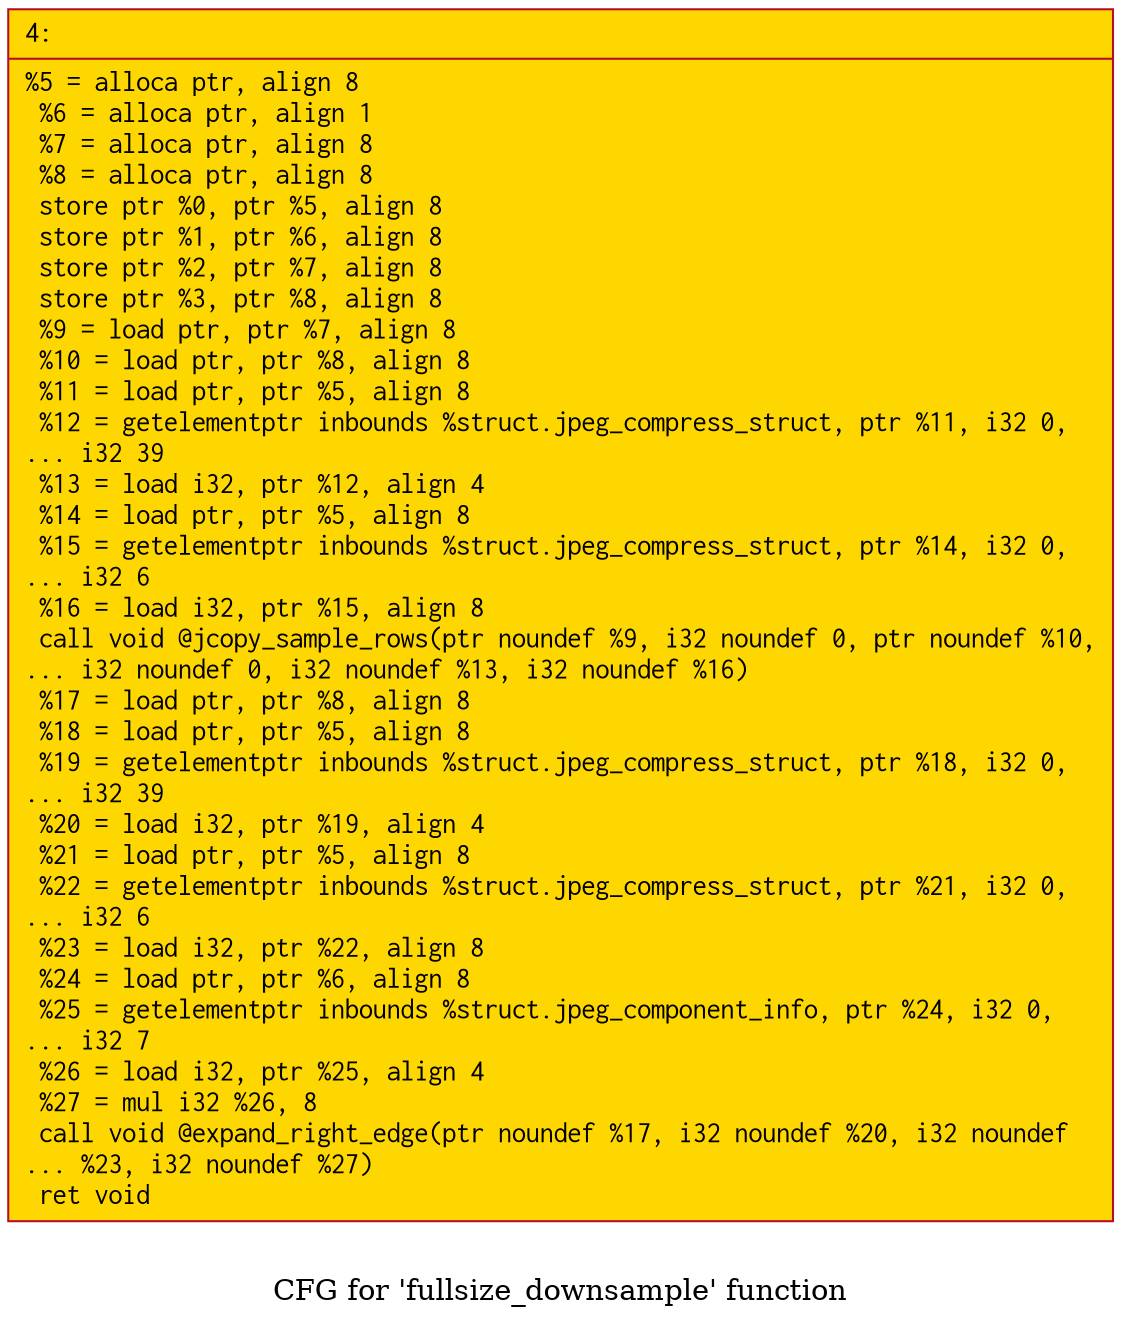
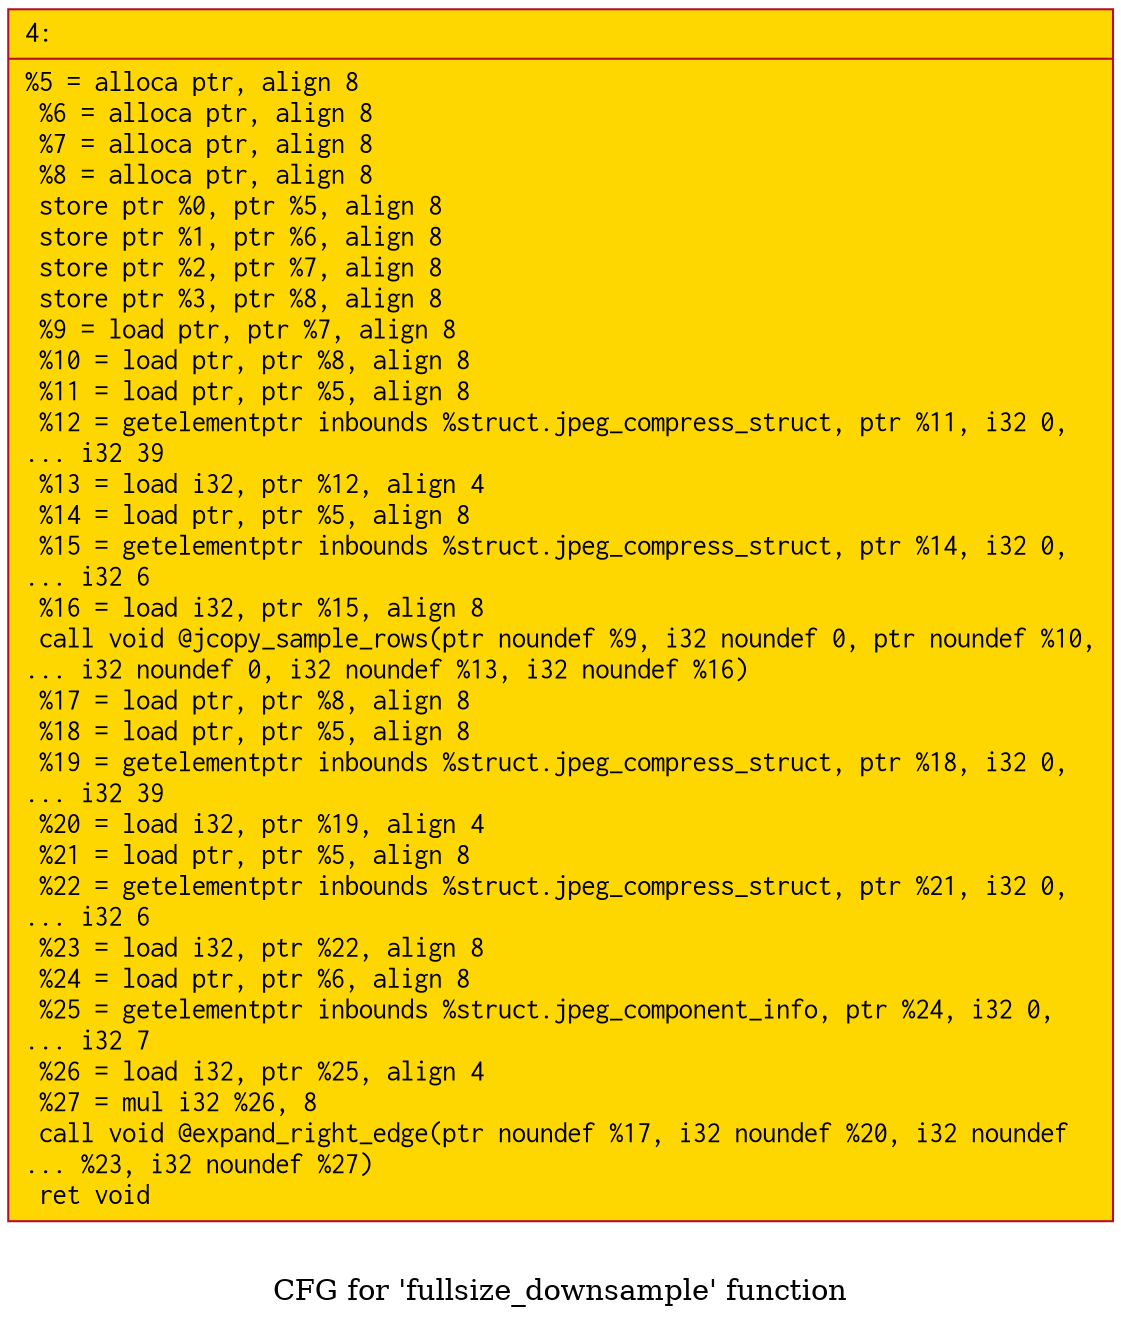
node "4:": text "%6 = alloca ptr, align 1" -> "%6 = alloca ptr, align 8"
